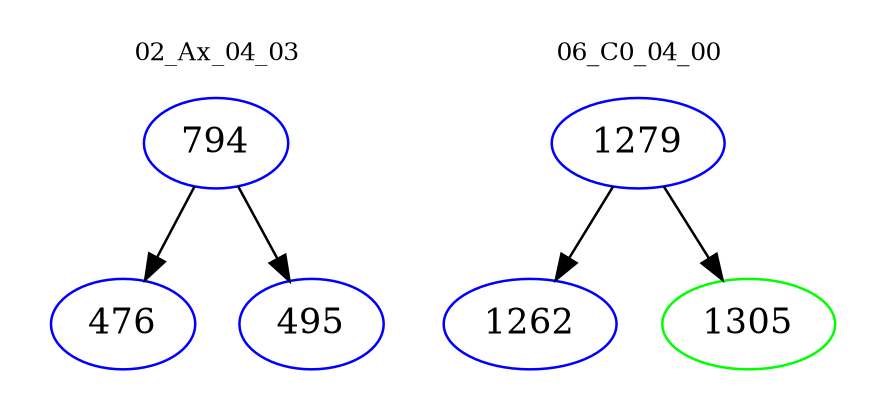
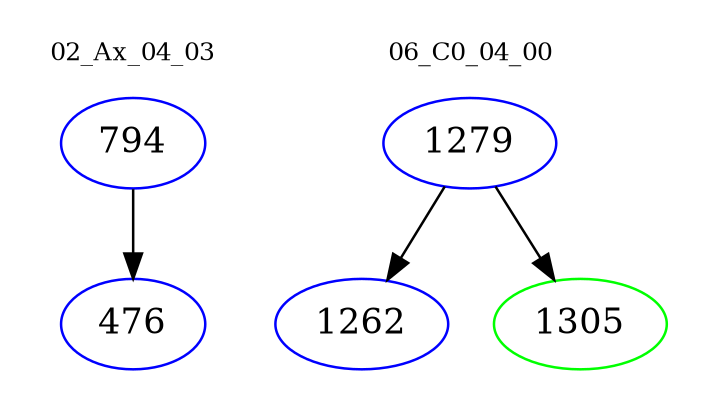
node "495": removed
